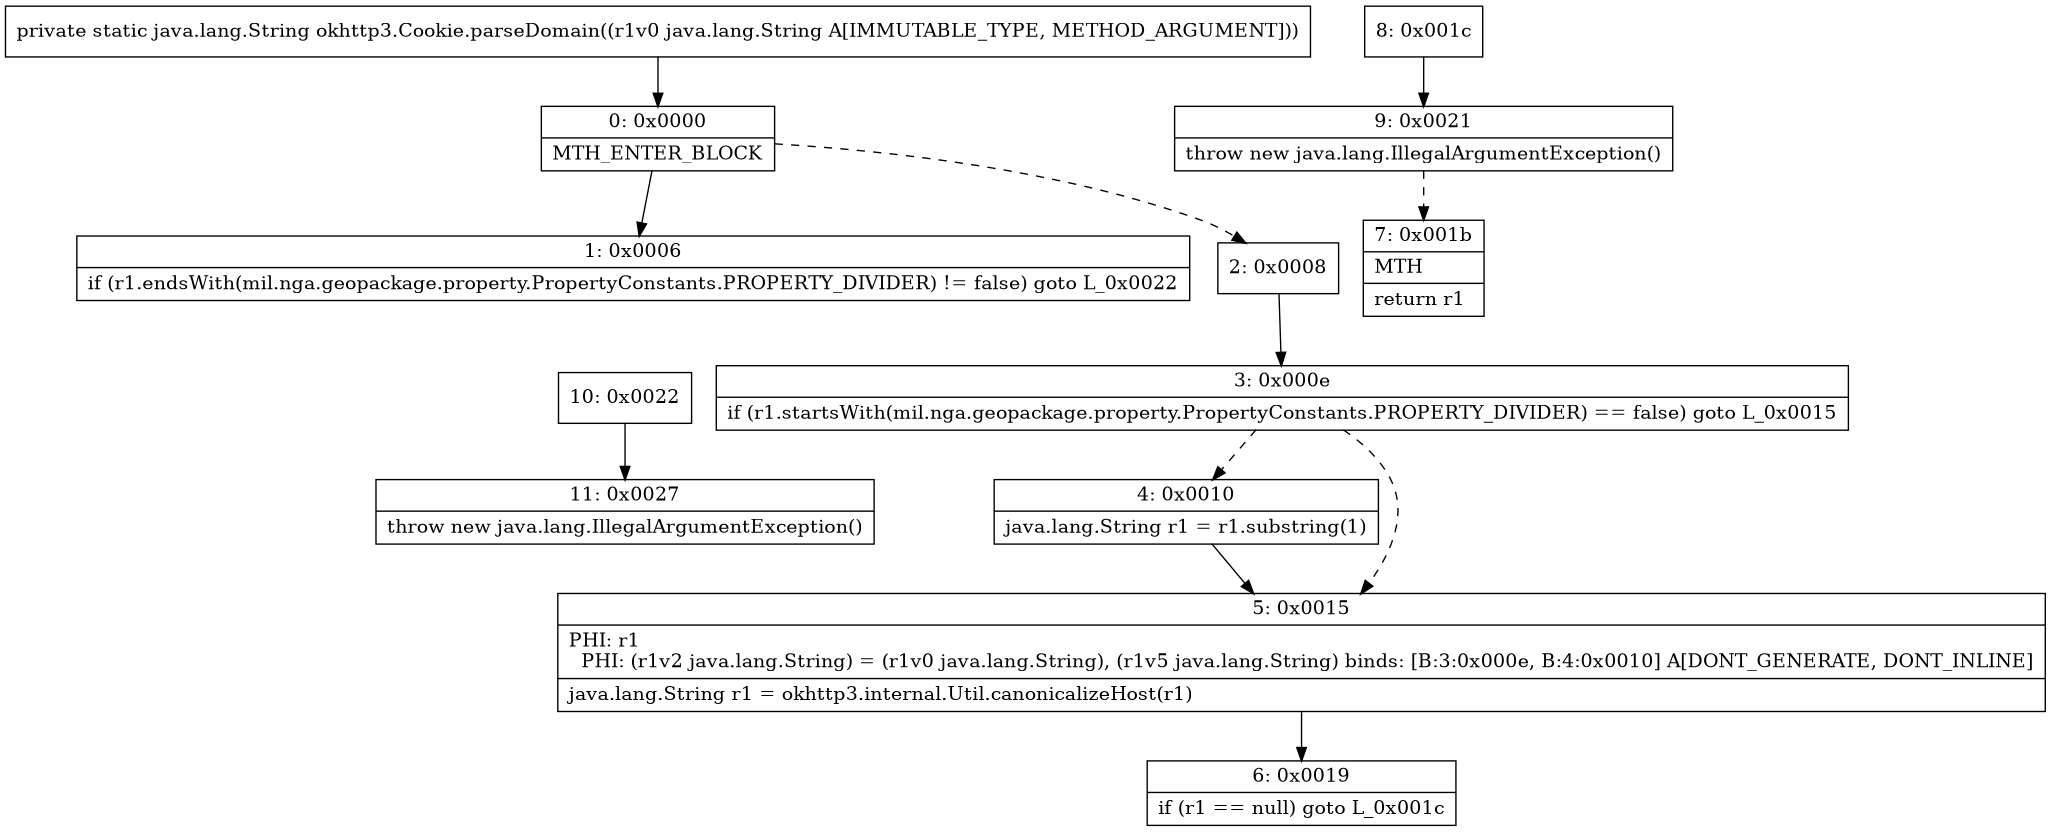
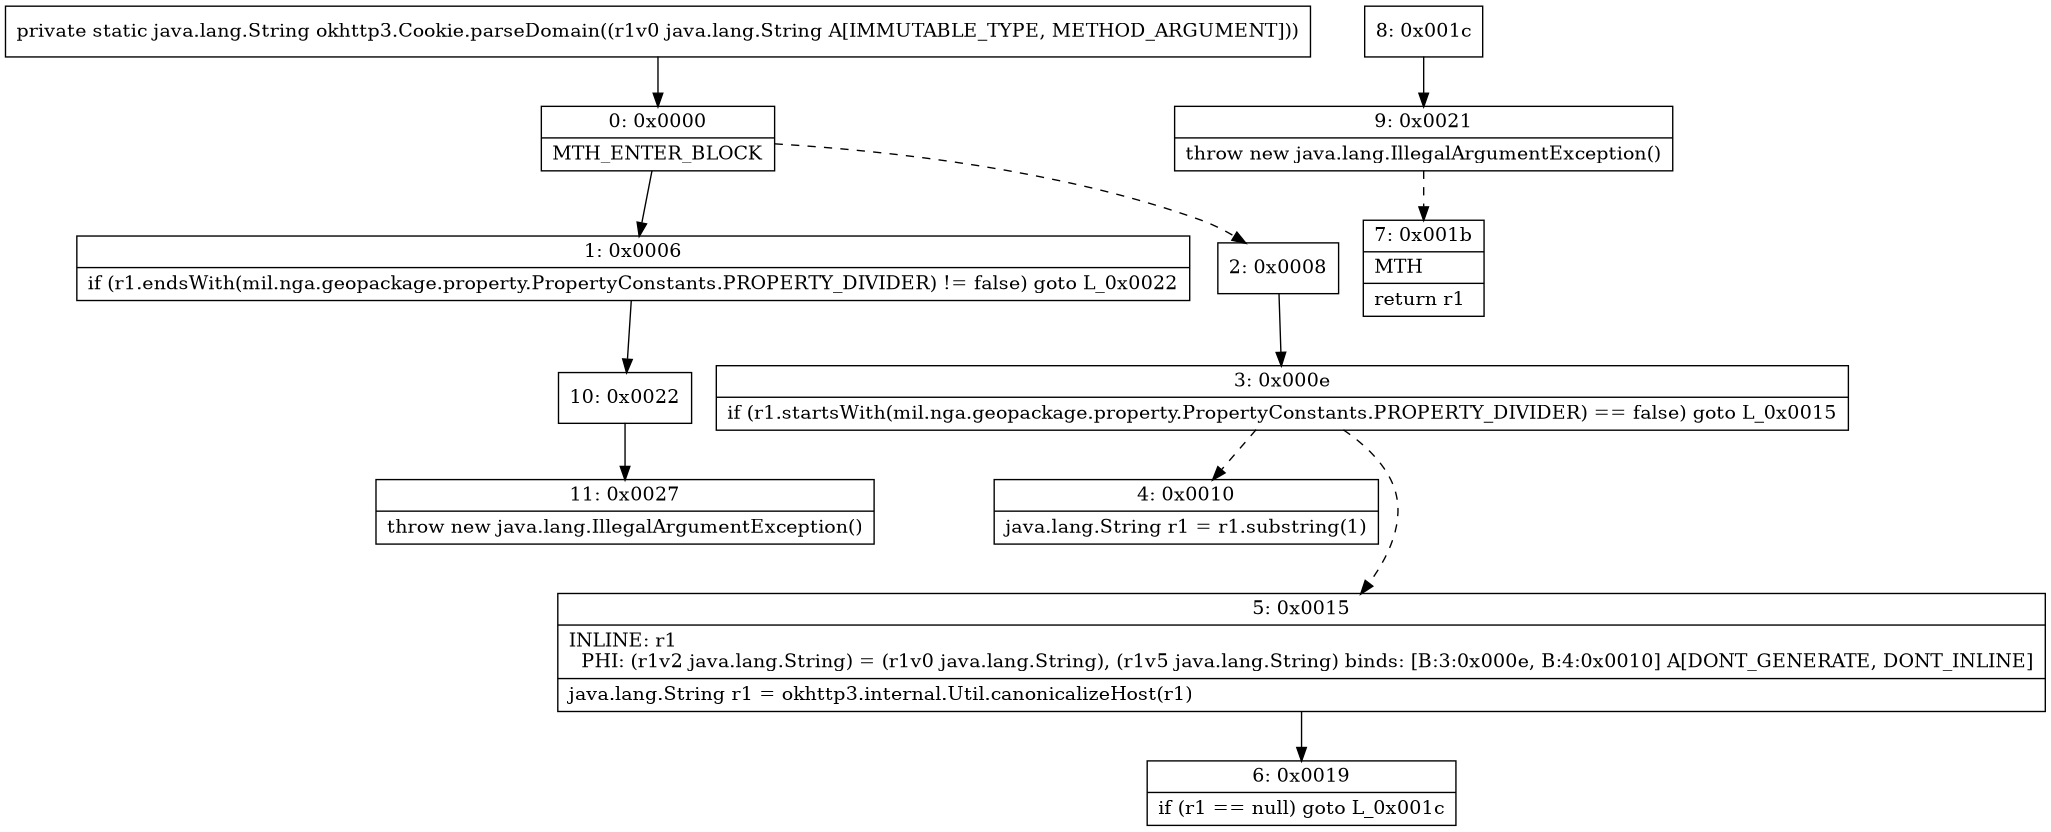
edge "1: 0x0006" -> "10: 0x0022": added
edge "4: 0x0010" -> "5: 0x0015": removed
node "5: 0x0015": text "PHI: r1" -> "INLINE: r1"
